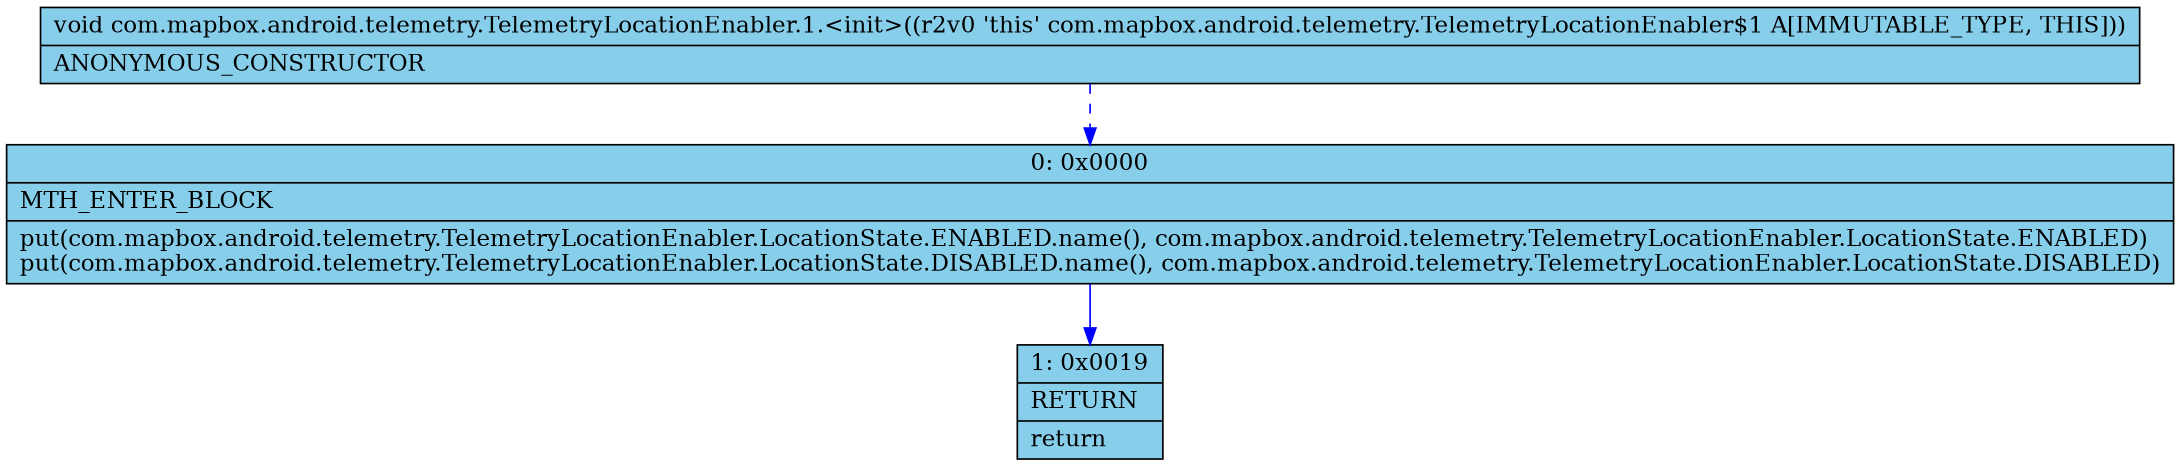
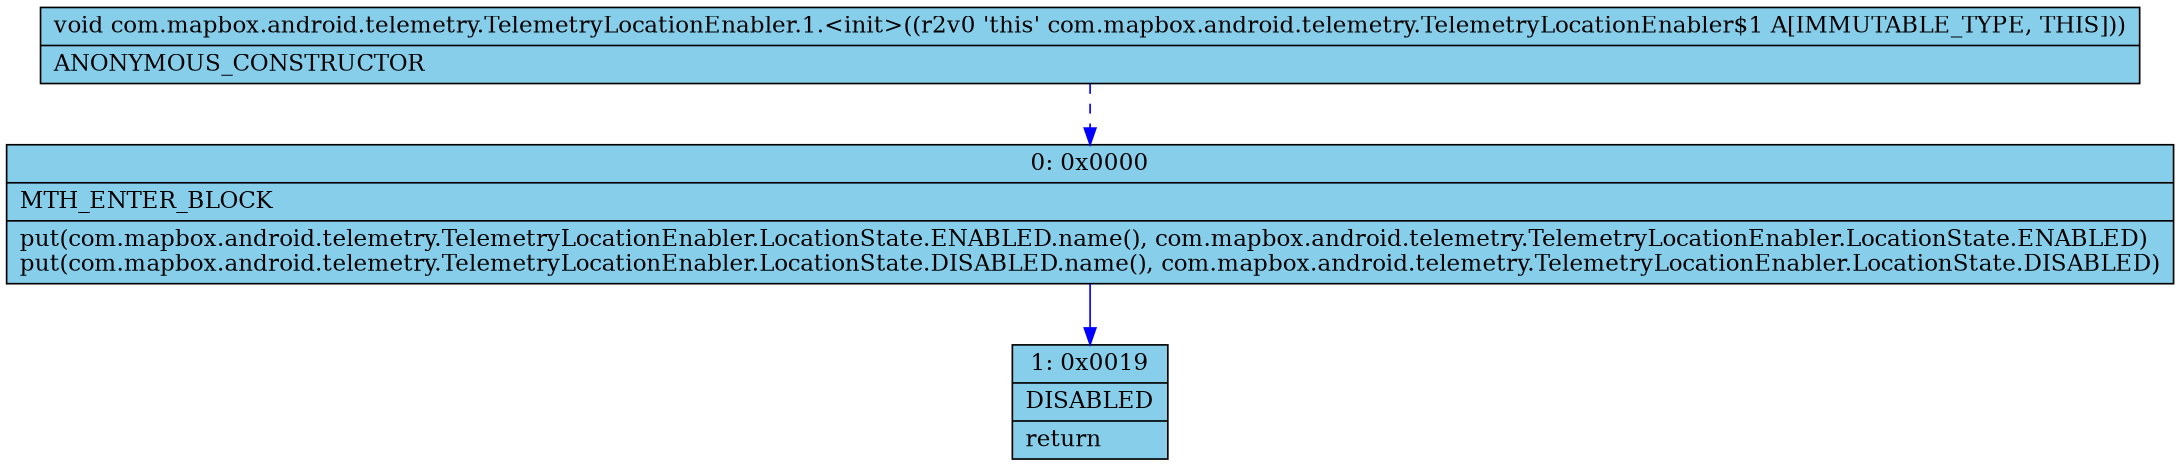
node "1: 0x0019": text "RETURN" -> "DISABLED"
